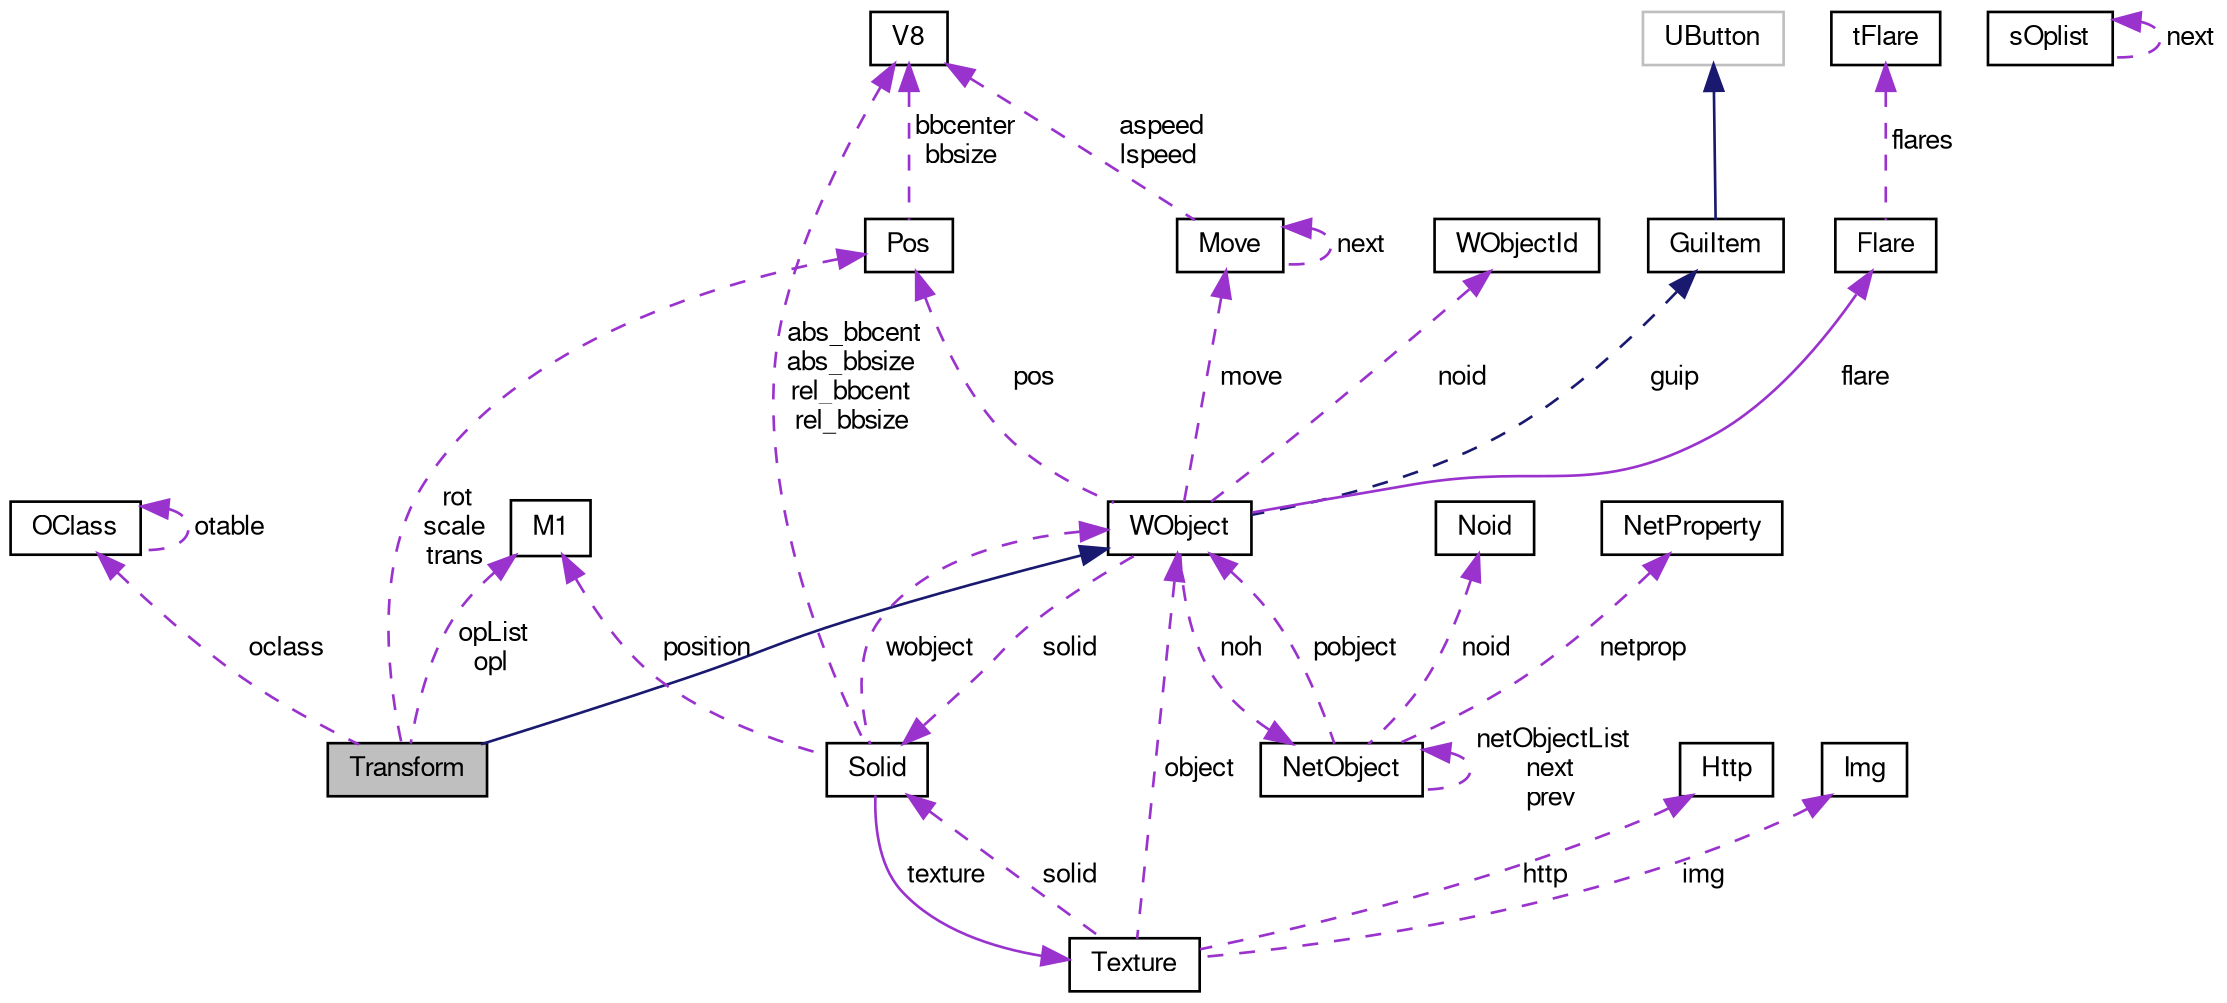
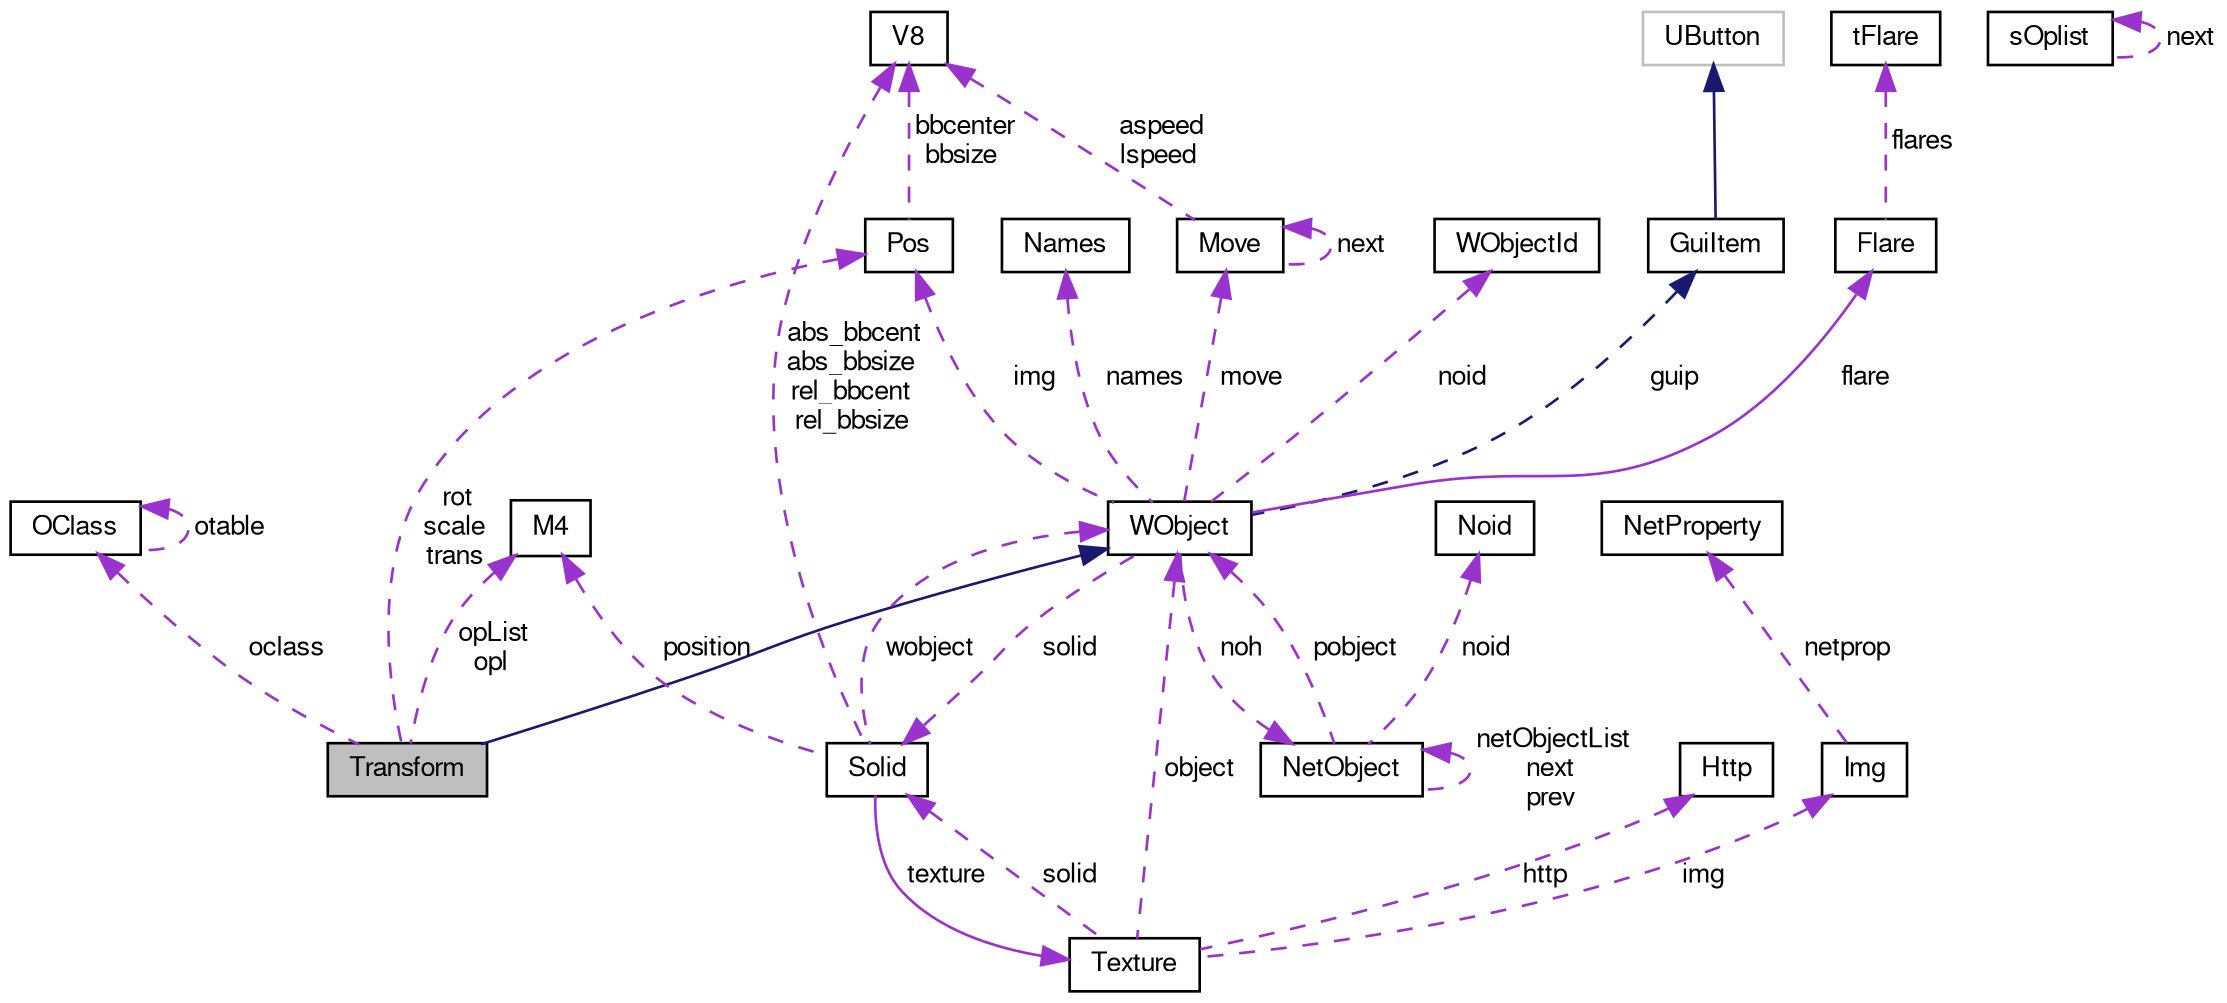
node "Names": added
edge "WObject" -> "Pos": label " pos" -> " img"
node "M1": label "M1" -> "M4"
edge "NetObject" -> "NetProperty": now "Img" -> "NetProperty"
